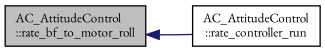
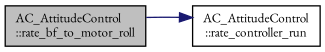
edge "AC_AttitudeControl ::rate_controller_run" -> "AC_AttitudeControl ::rate_bf_to_motor_roll": reversed
